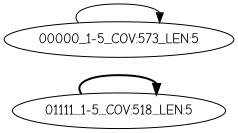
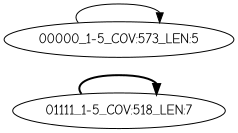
node "01111_1-5_COV:518_LEN:5": label "01111_1-5_COV:518_LEN:5" -> "01111_1-5_COV:518_LEN:7"
